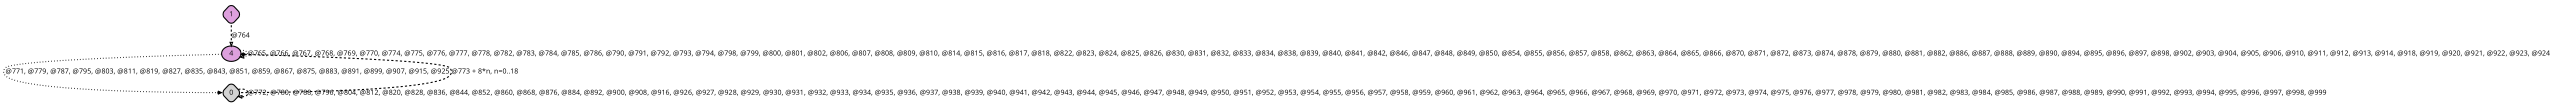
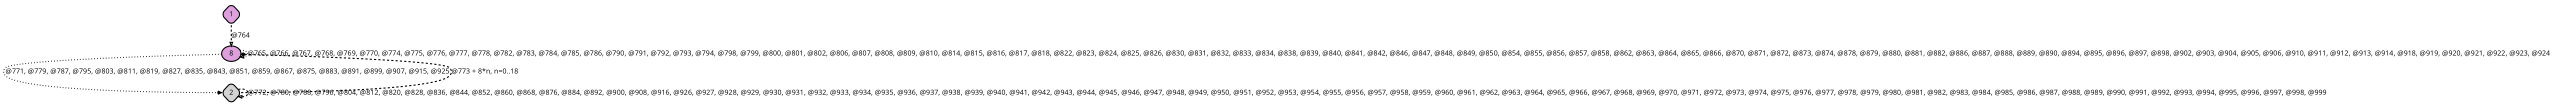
node "4": label "4" -> "8"
node "0": label "0" -> "2"
